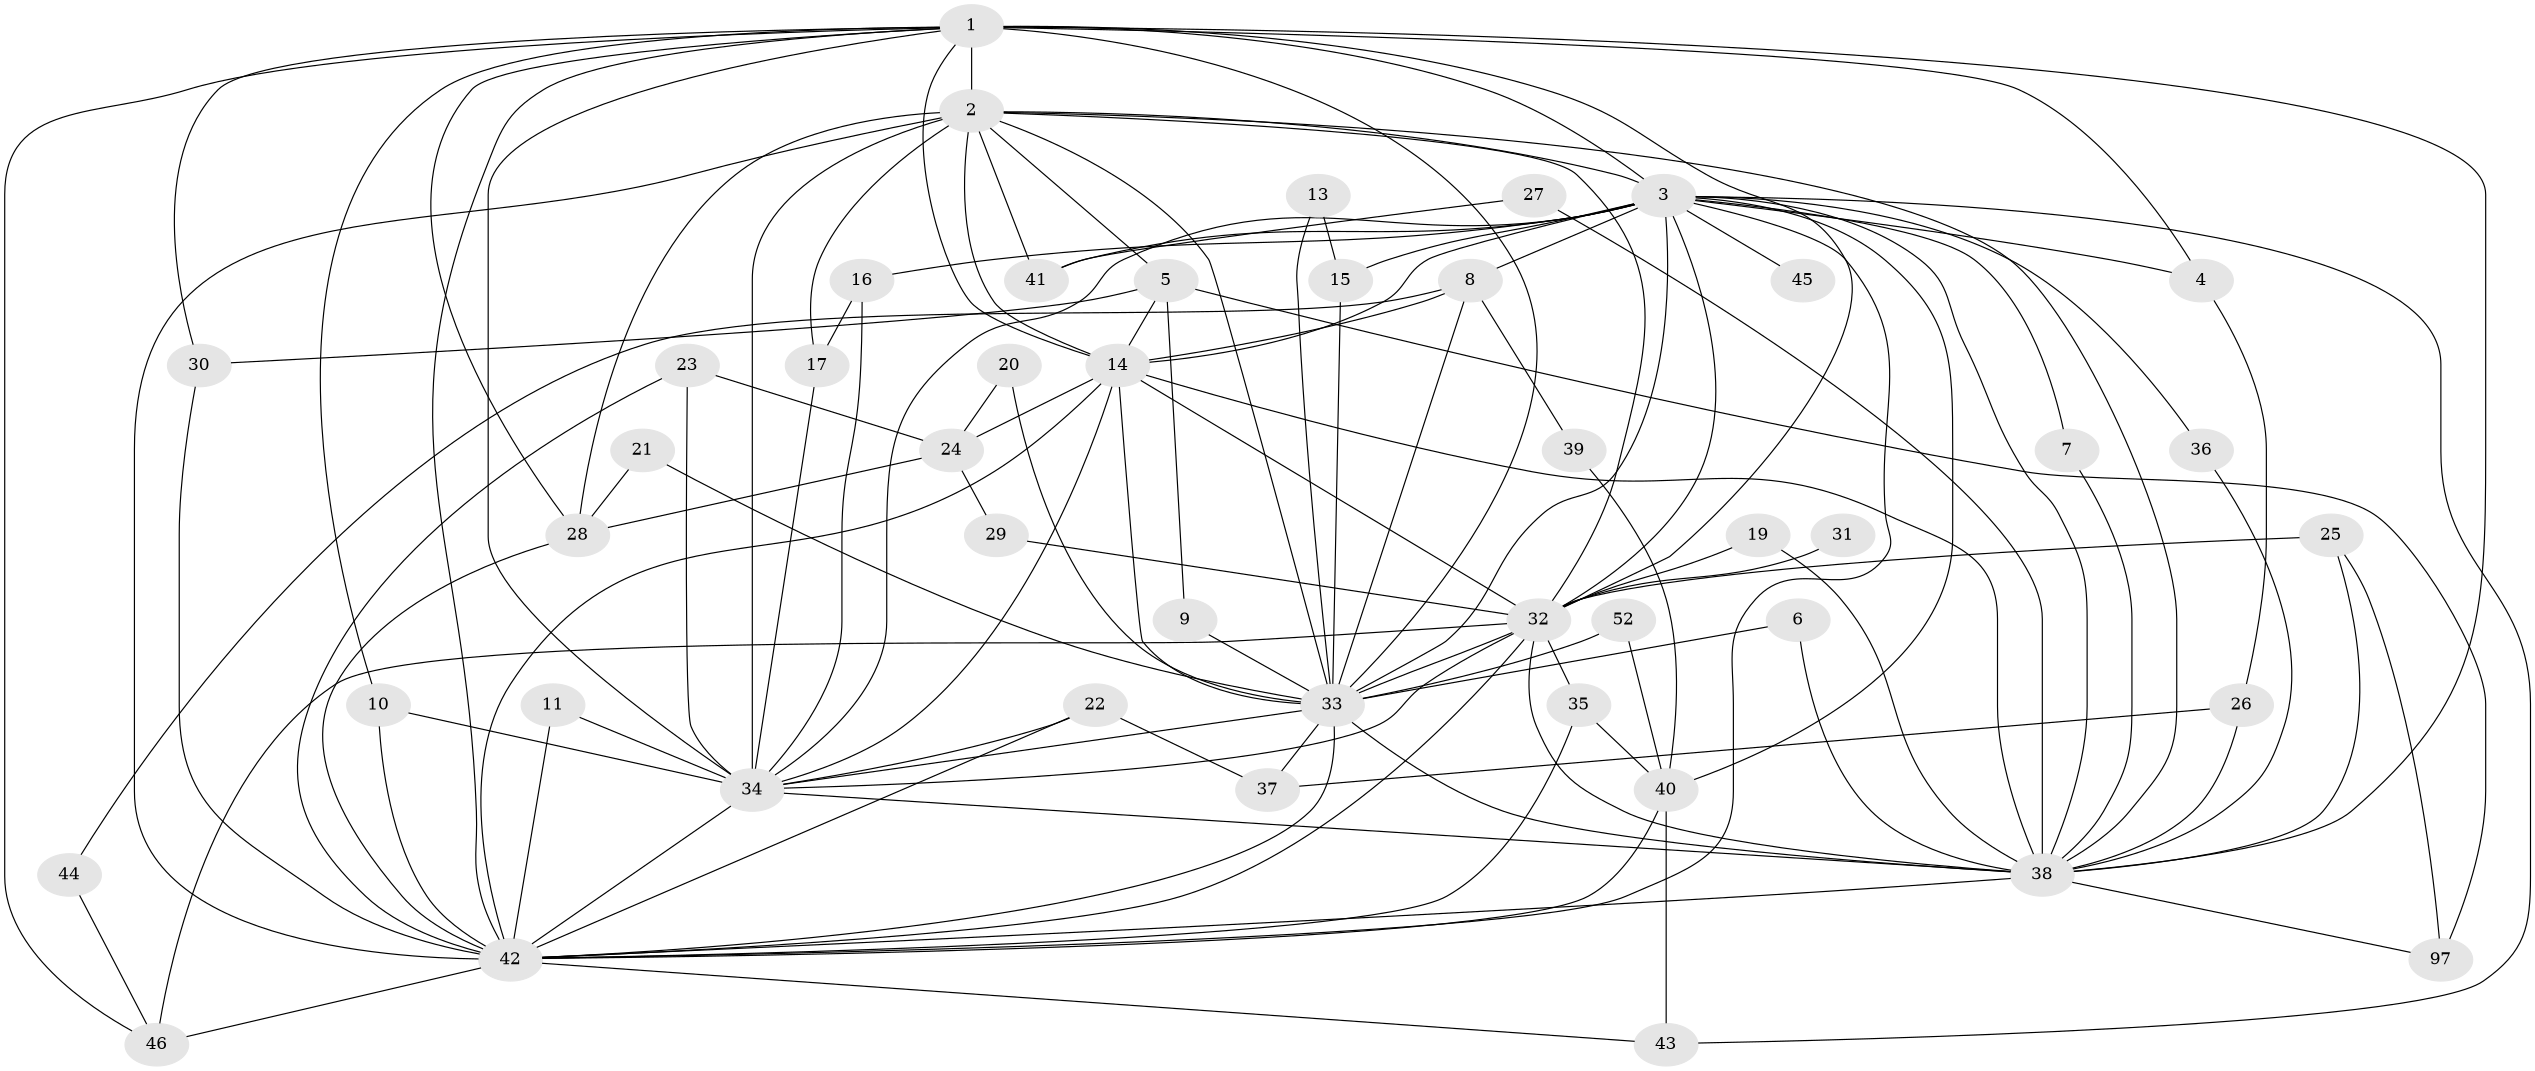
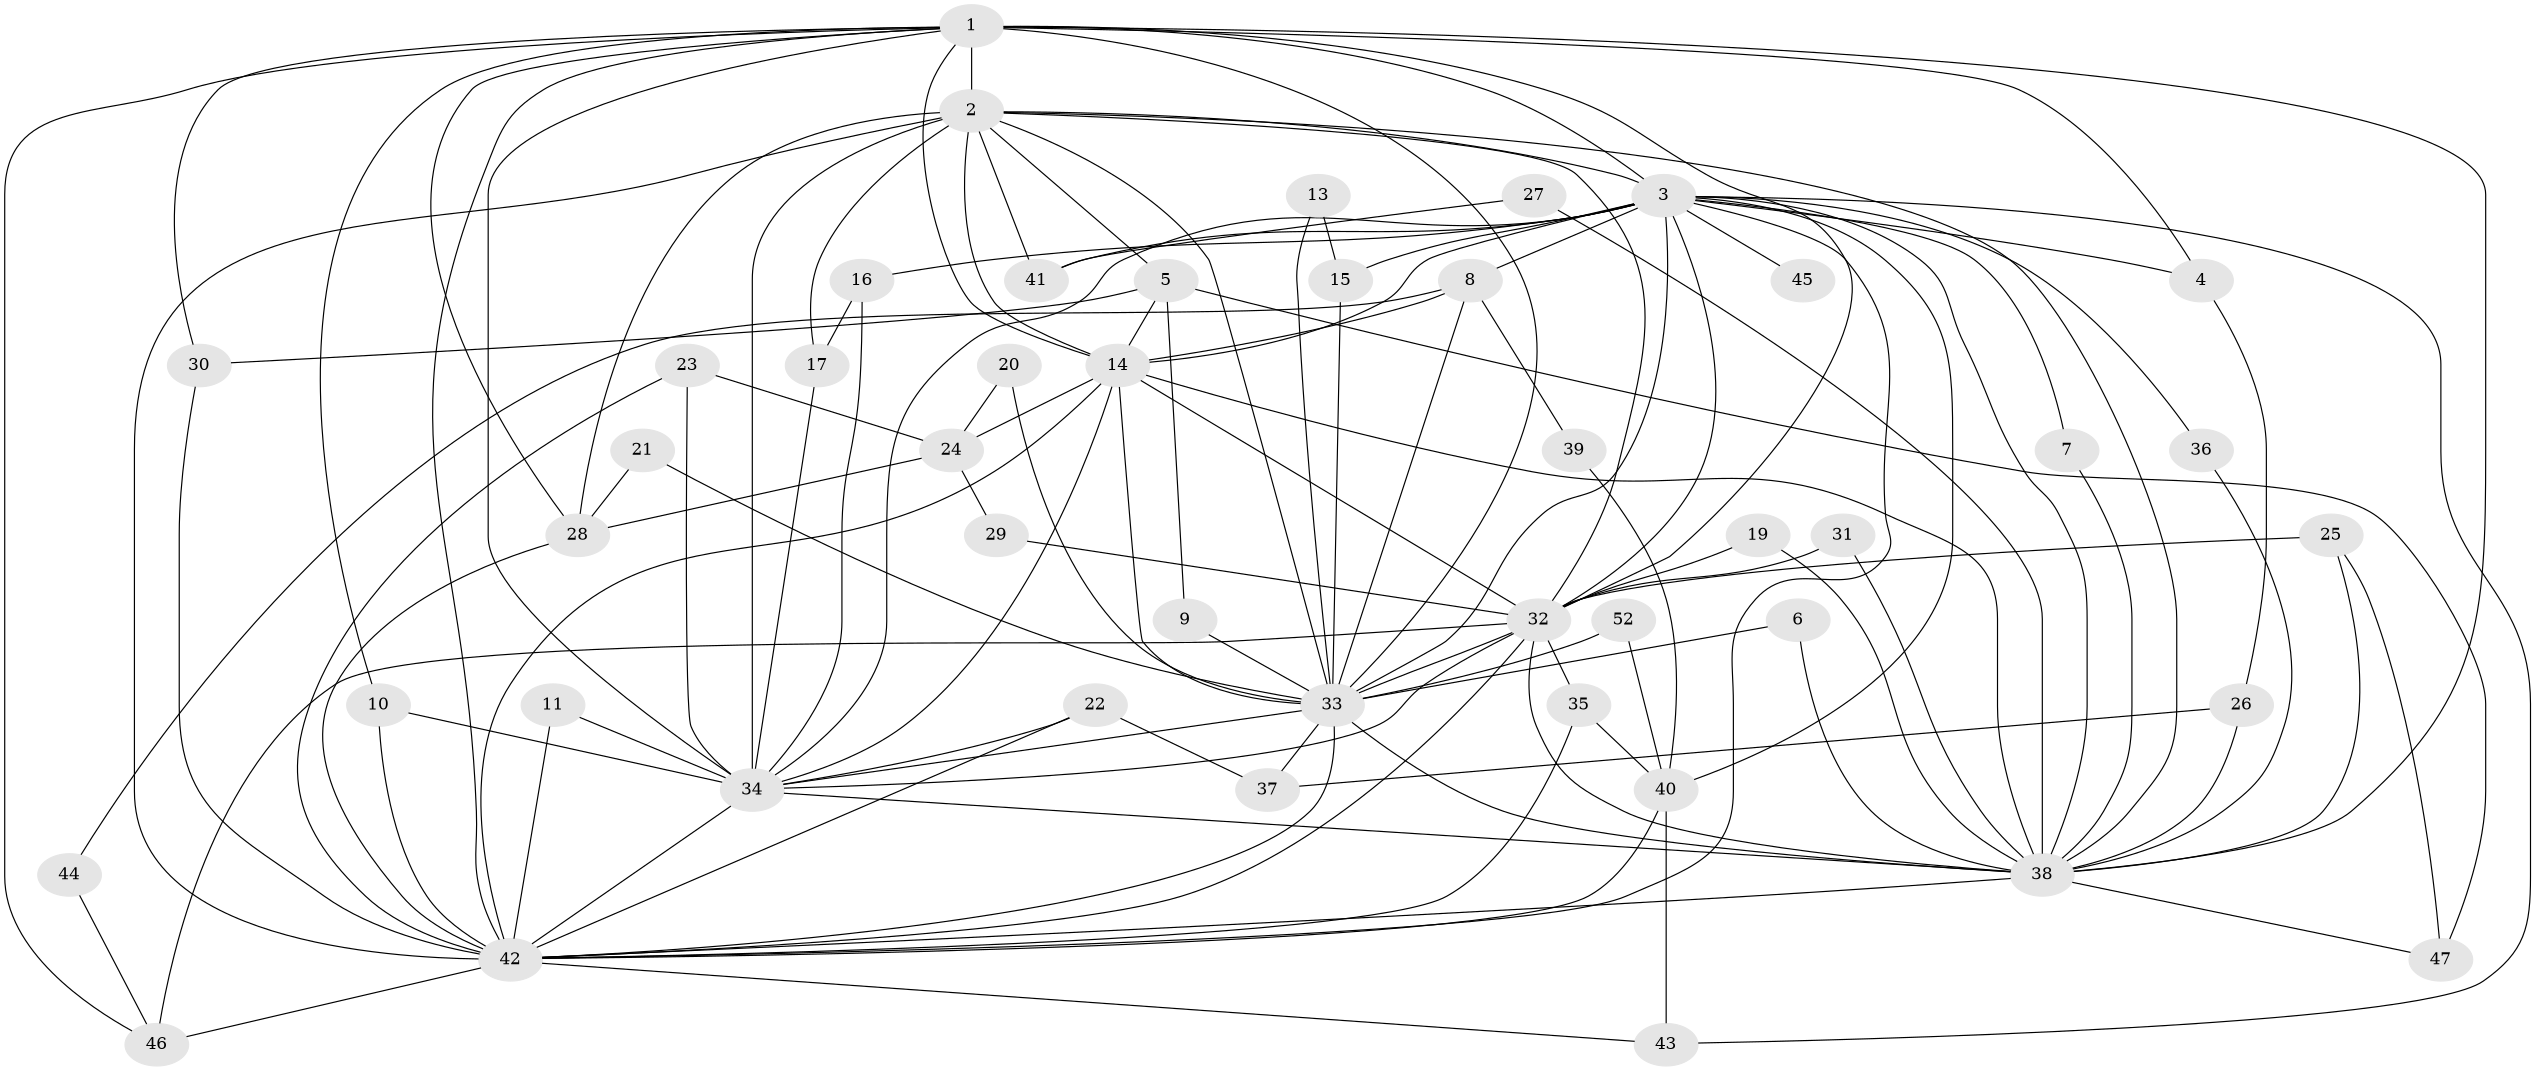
edge "31" -- "38": added
node "97": label "97" -> "47"
